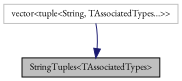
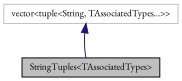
edge "vector<tuple<String, TAssociatedTypes...>>" -> "StringTuples<TAssociatedTypes>": reversed
